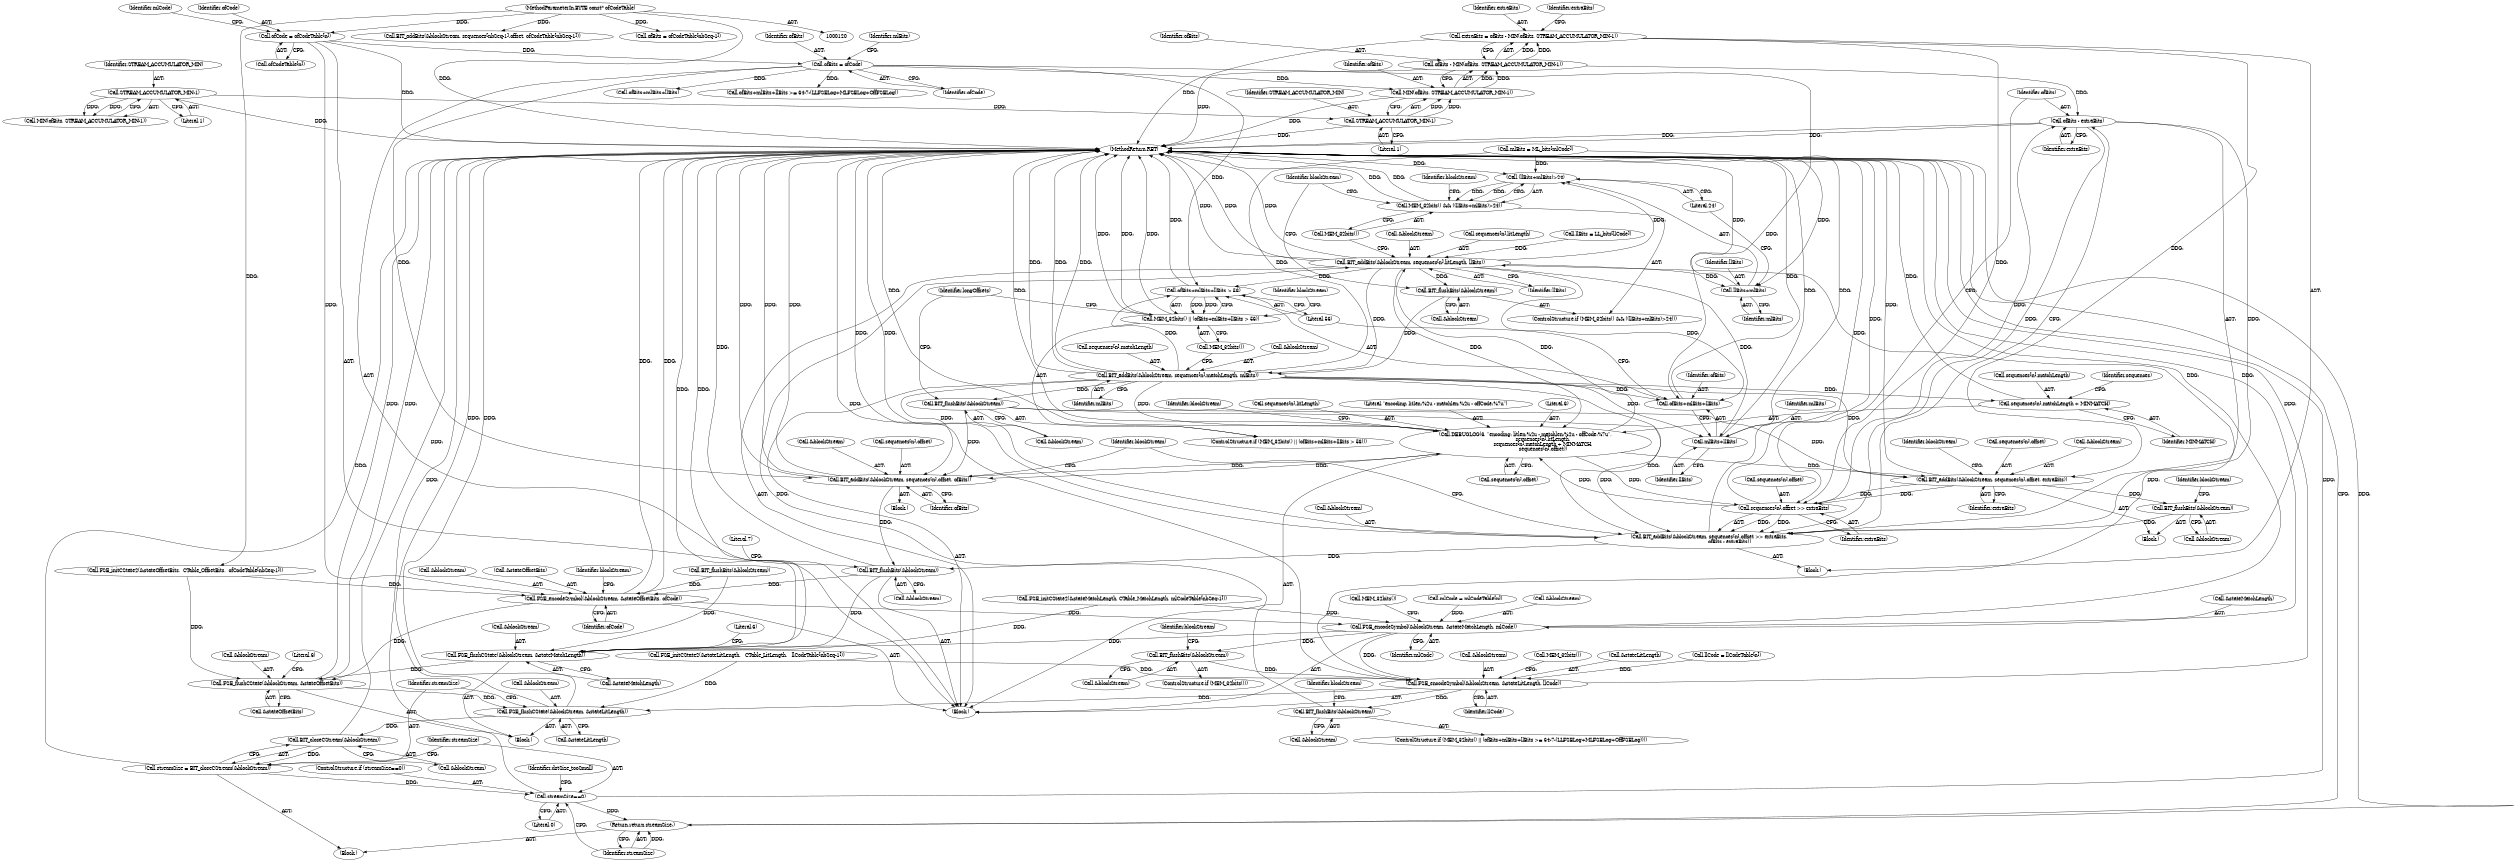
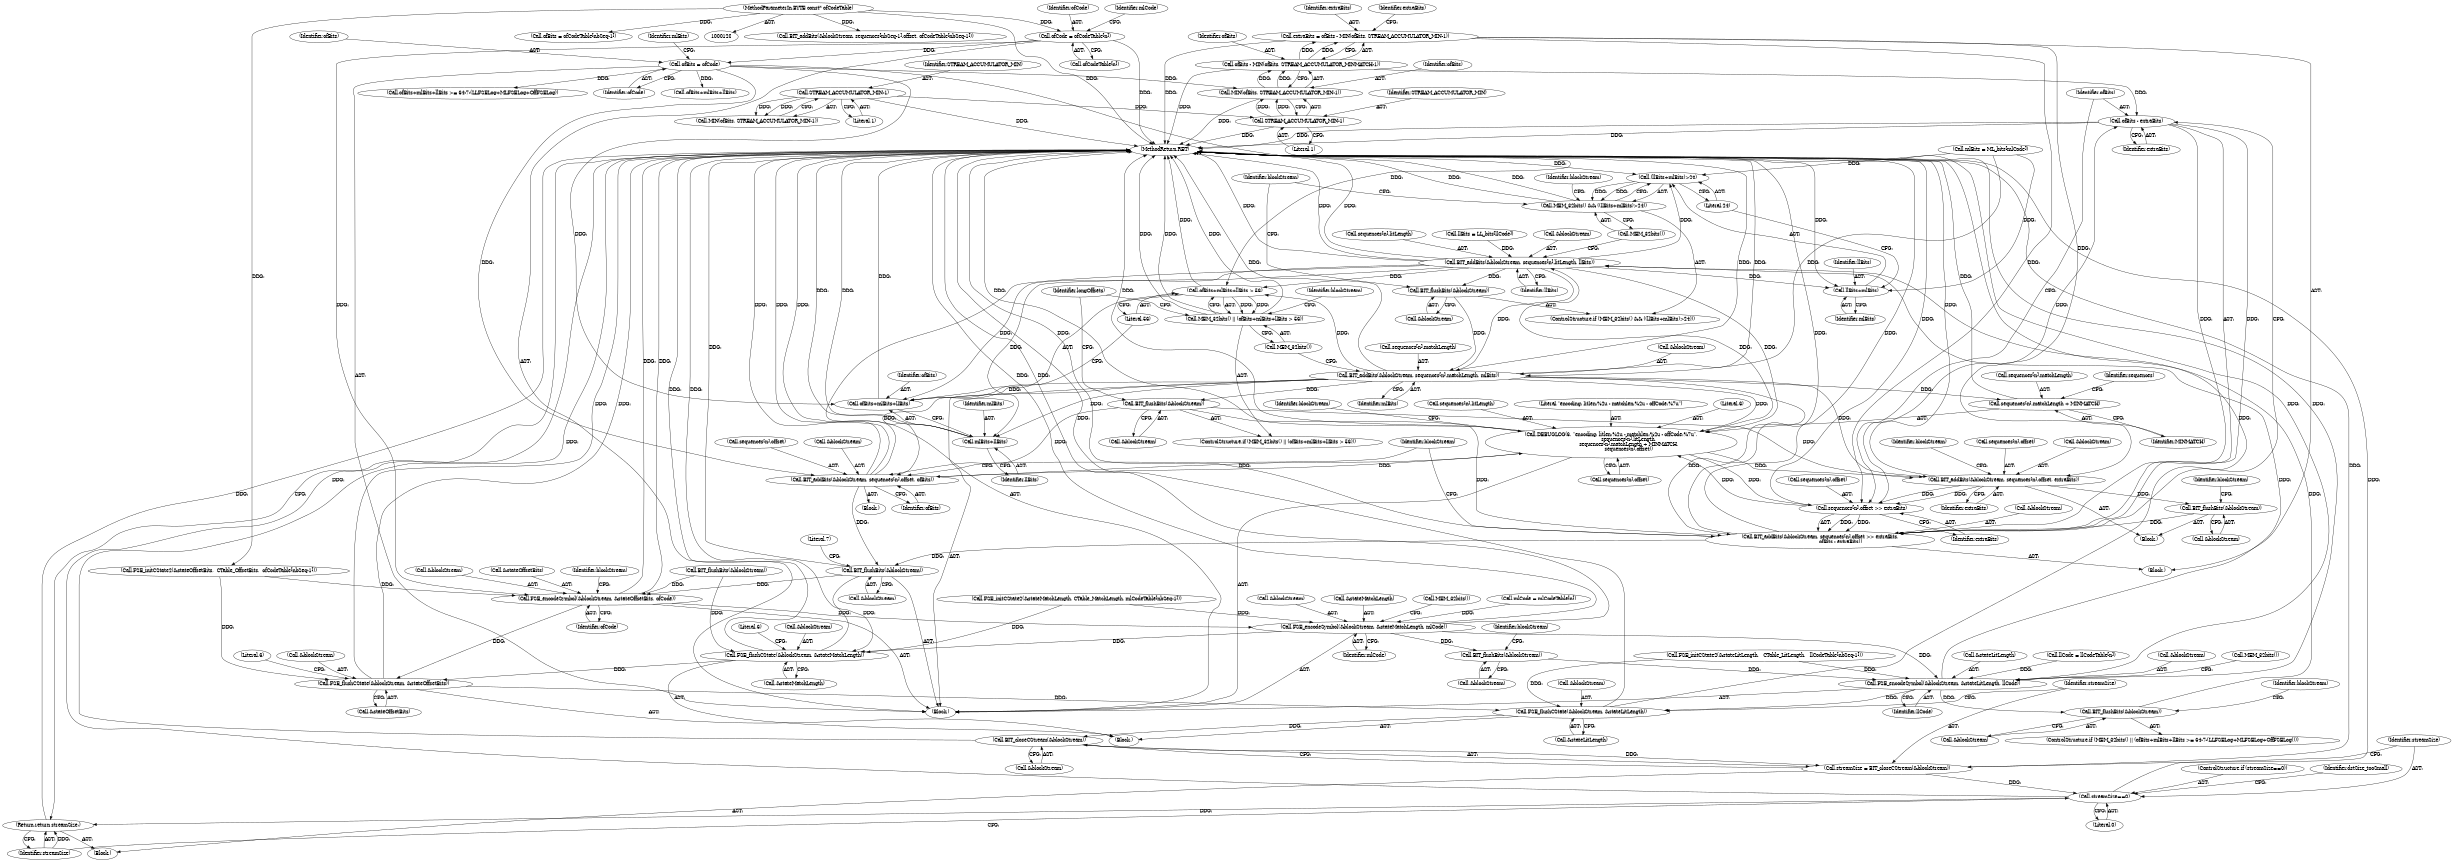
node "(Call,ofBits - MIN(ofBits, STREAM_ACCUMULATOR_MIN-1))": label "(Call,ofBits - MIN(ofBits, STREAM_ACCUMULATOR_MIN-1))" -> "(Call,ofBits - MIN(ofBits, STREAM_ACCUMULATOR_MINMATCH-1))"
edge "(Call,llBits+mlBits)" -> "(MethodReturn,RET)": reversed
node "(ControlStructure,if (MEM_32bits()))": removed
